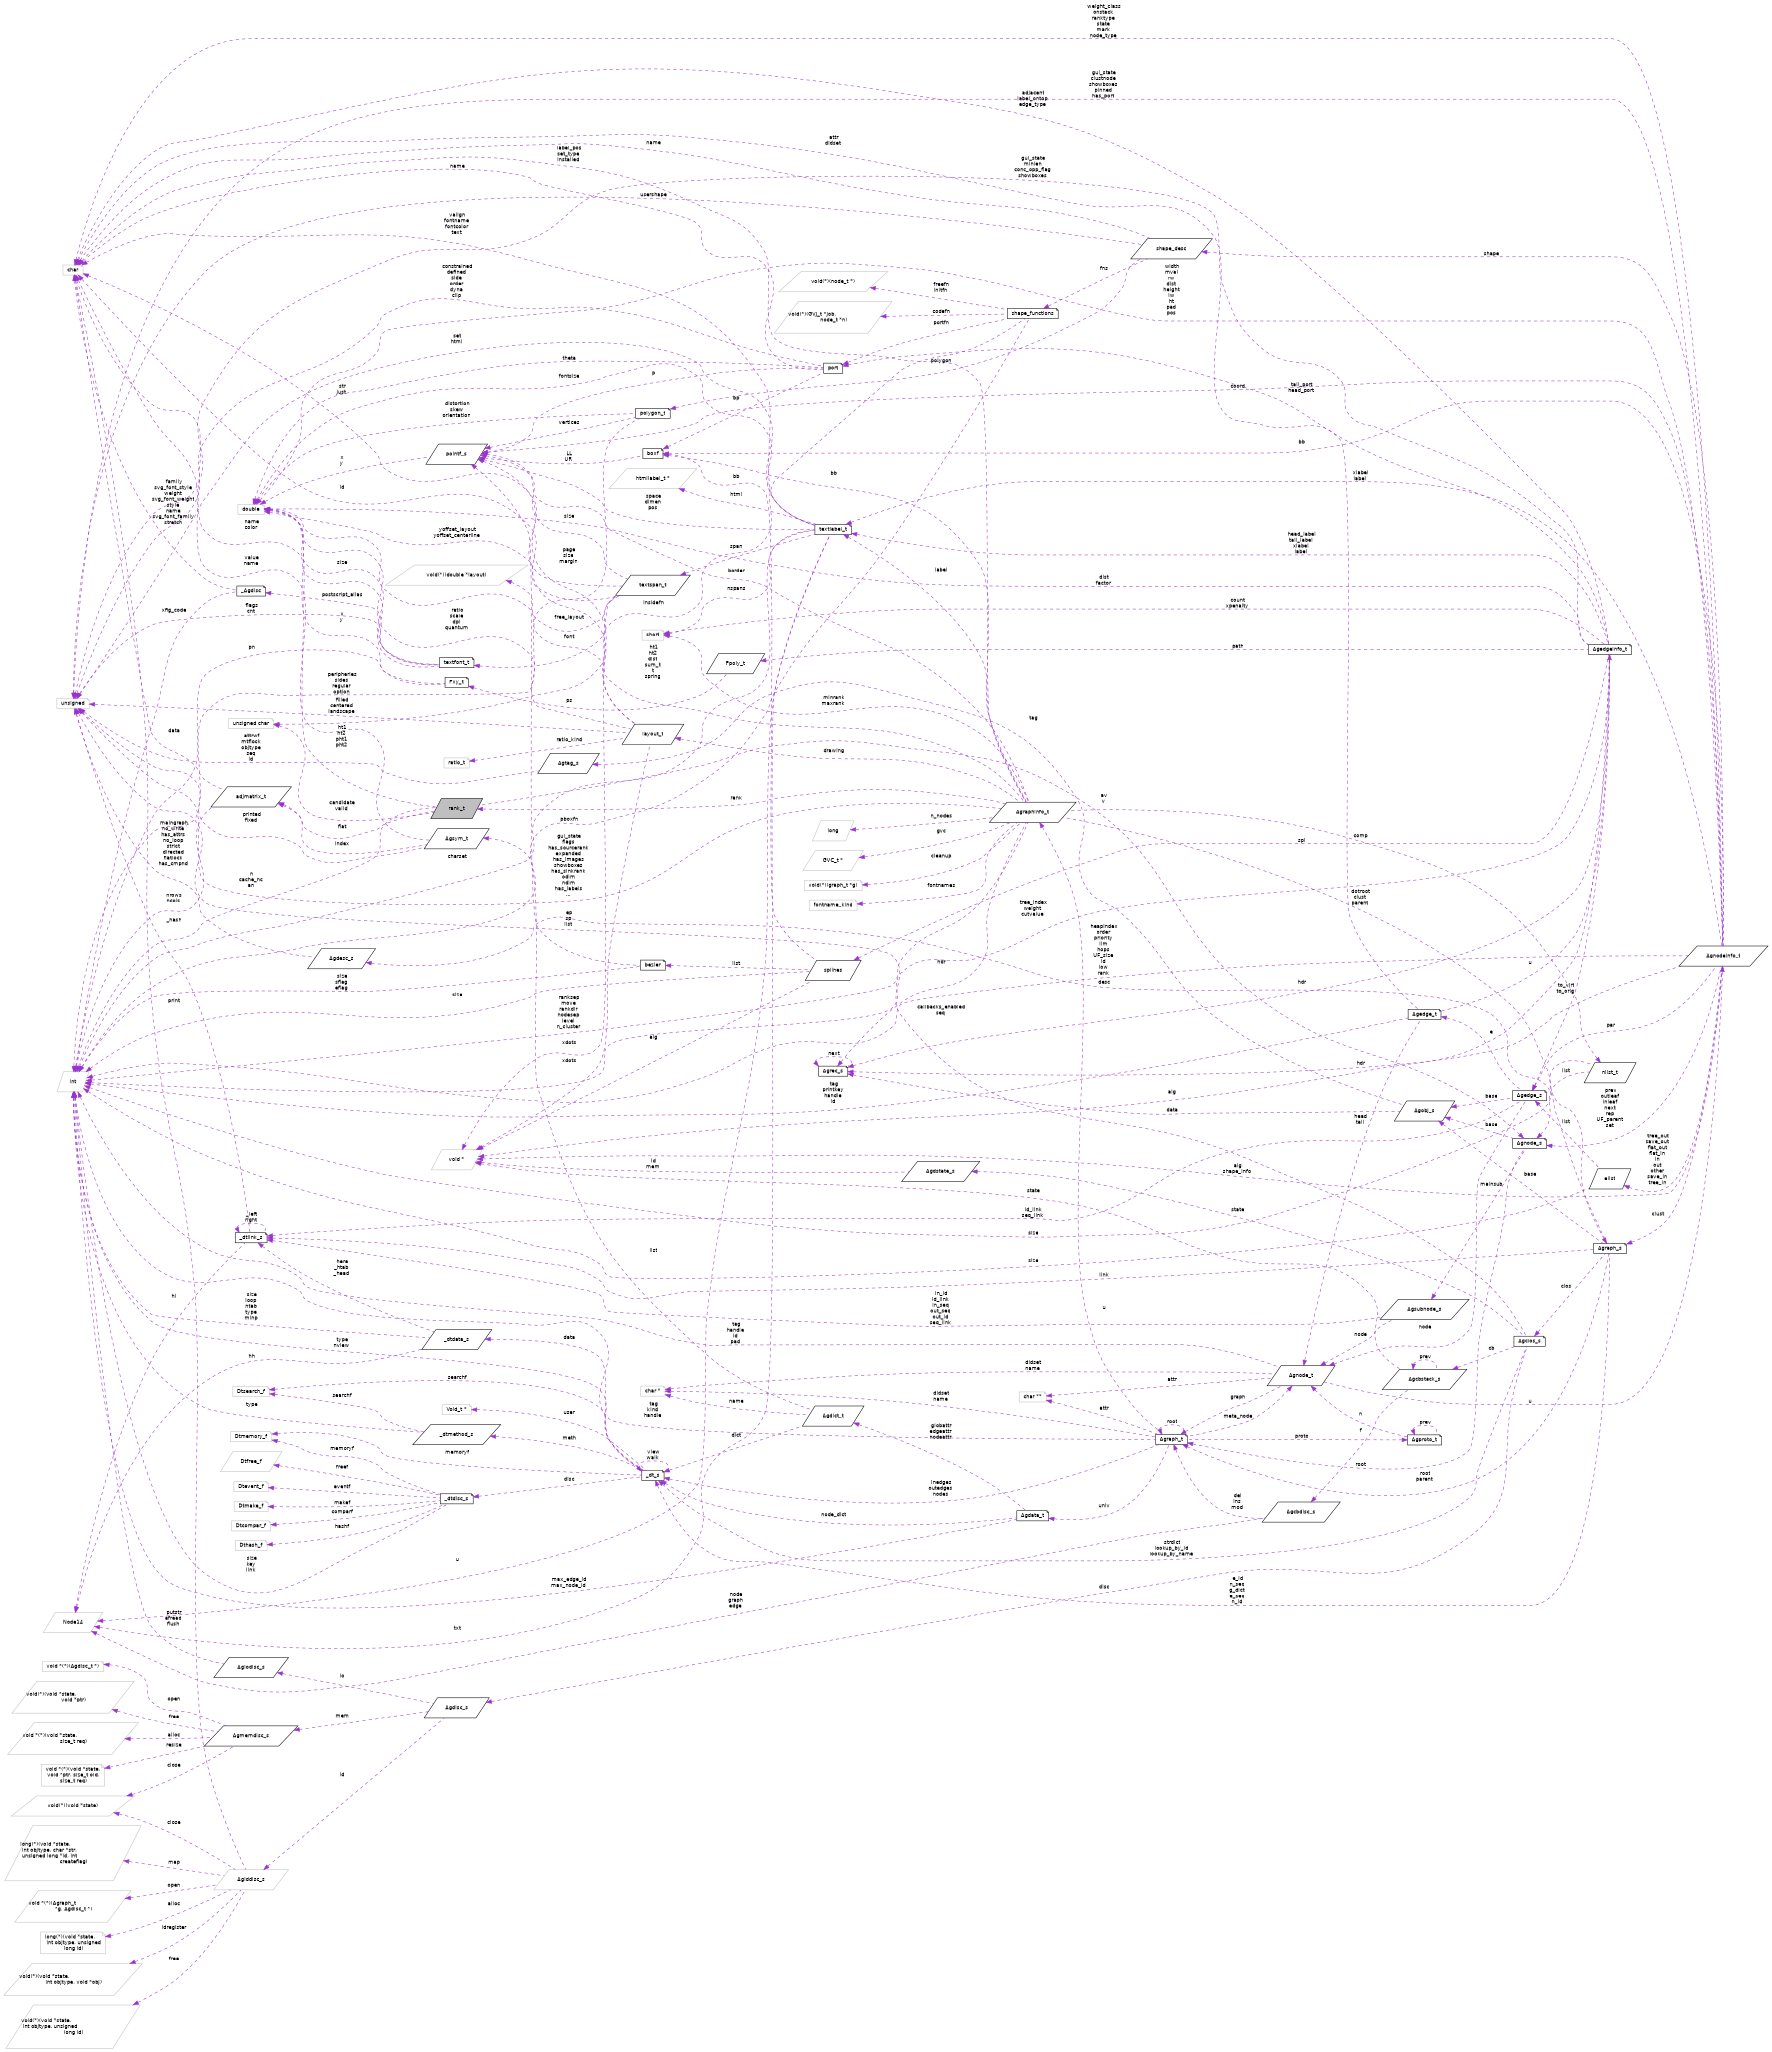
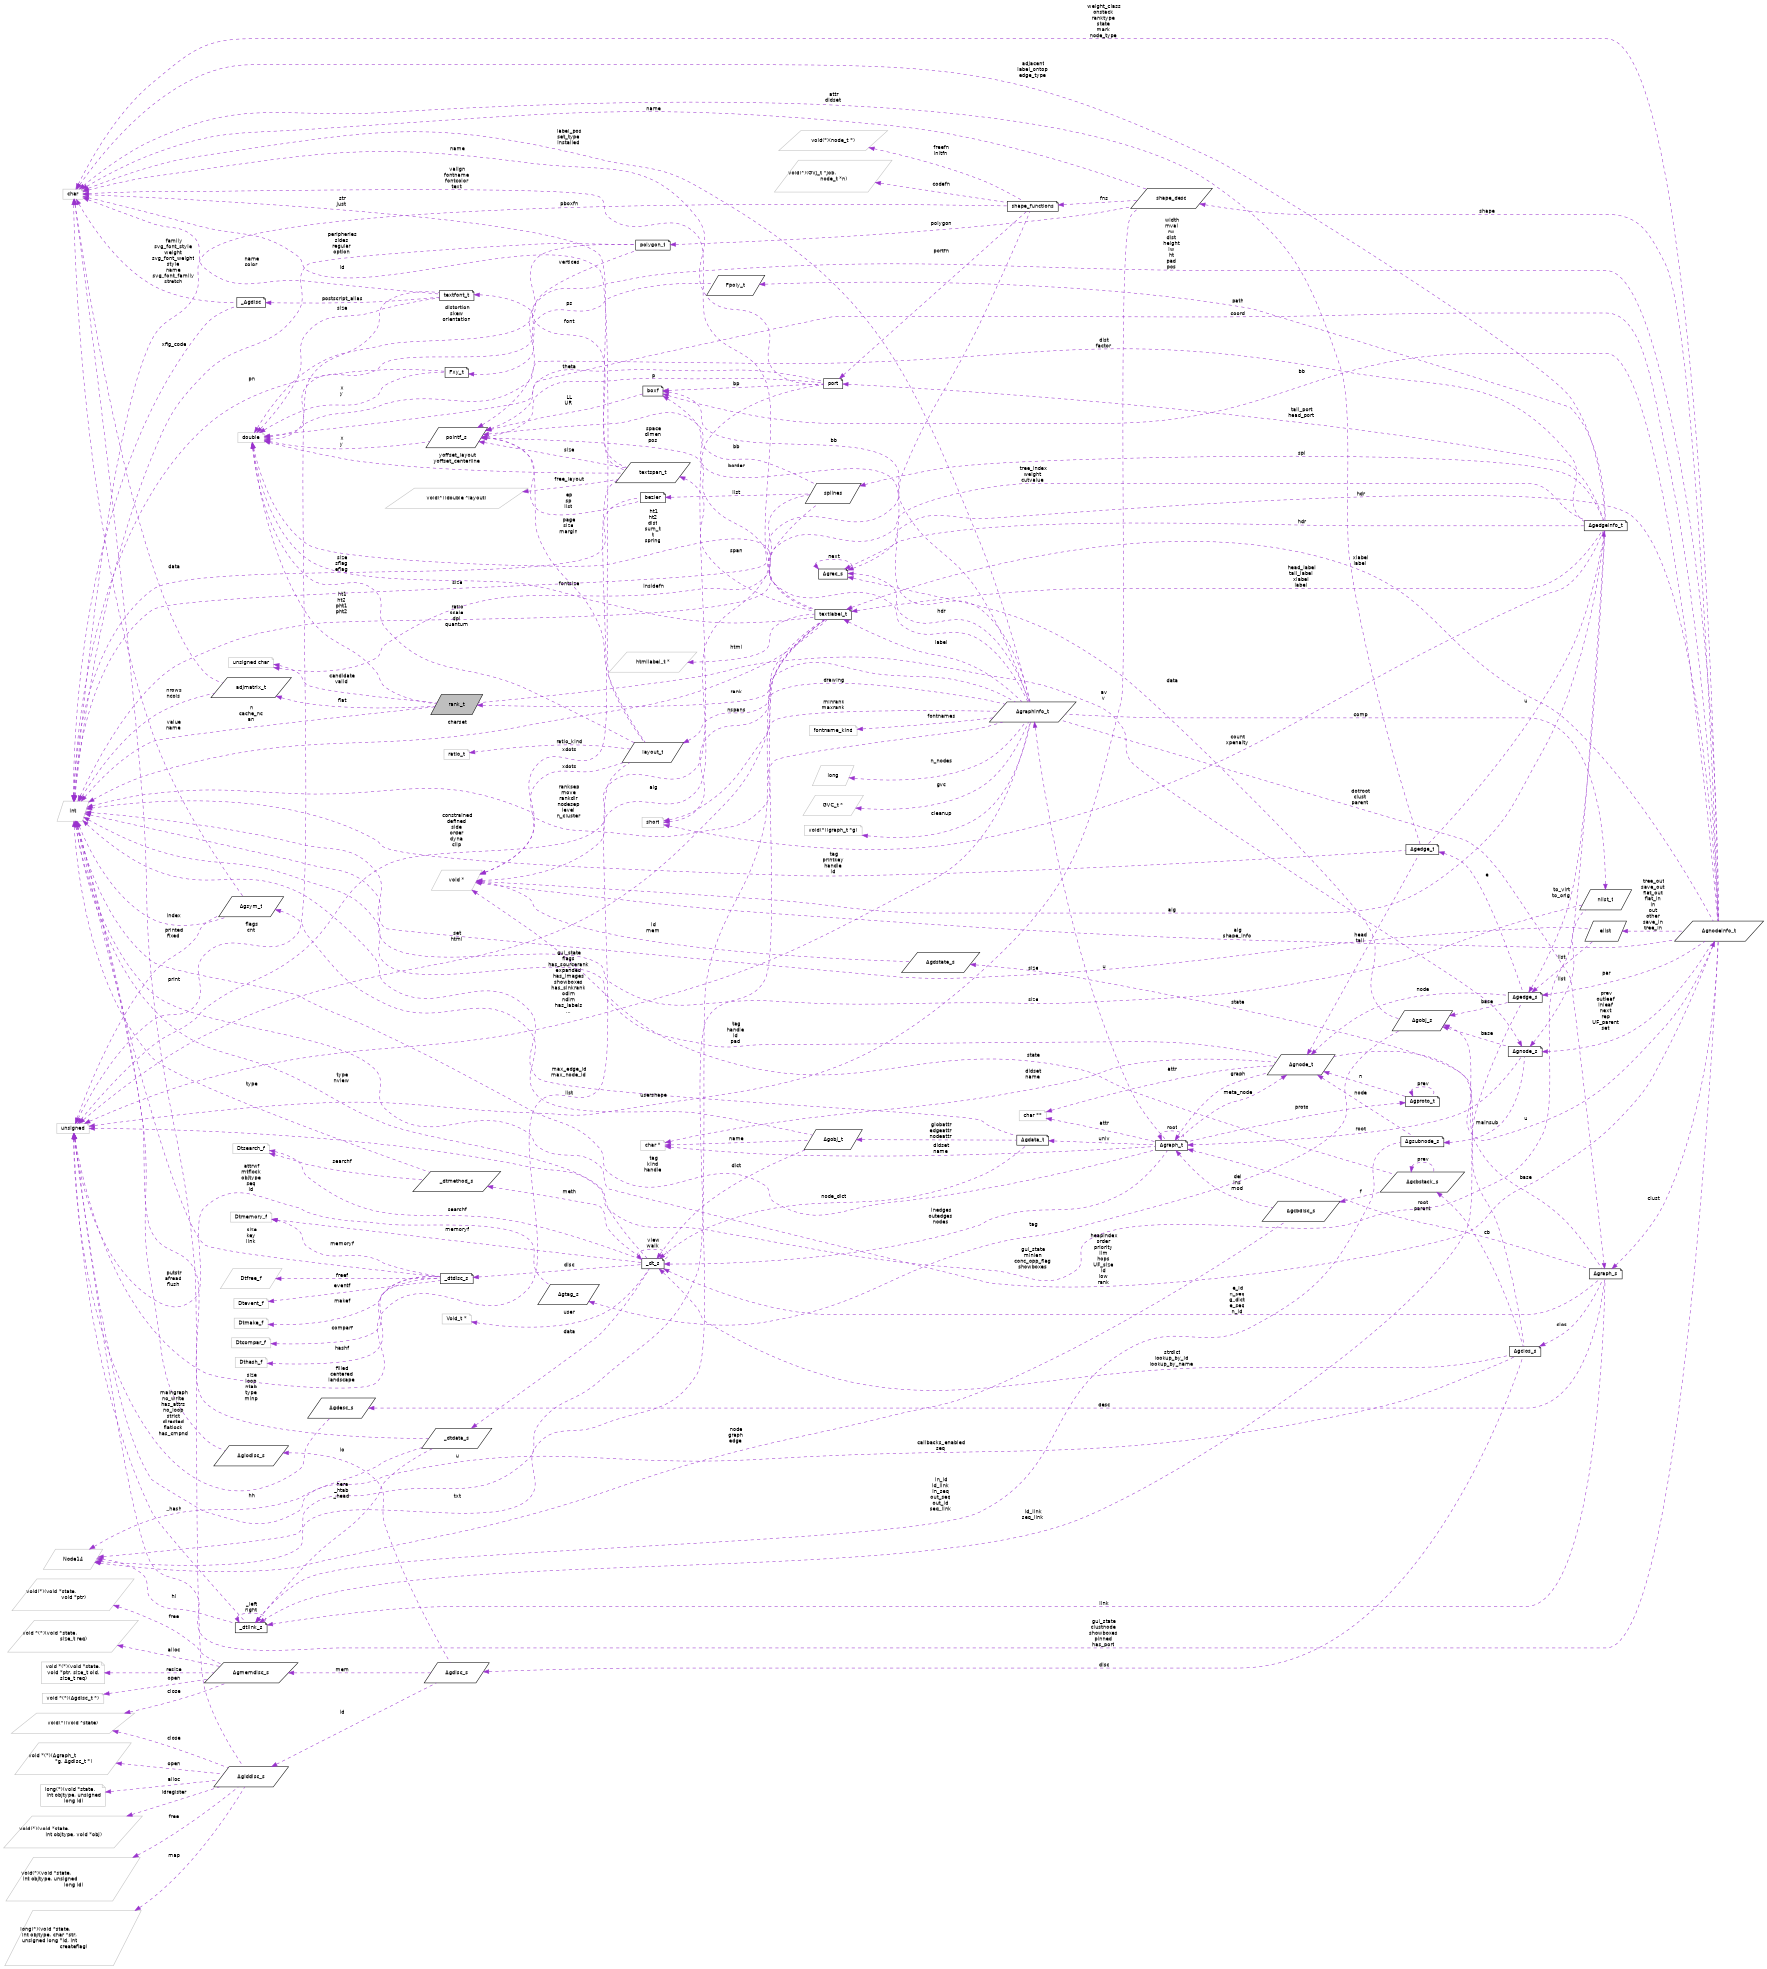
edge "Agsym_t" -> "adjmatrix_t": now "Agsym_t" -> "int"
node "Agsubnode_s": shape parallelogram -> note
node "Agdict_t": label "Agdict_t" -> "Agobj_t"
node "Agiddisc_s": color grey75 -> black
